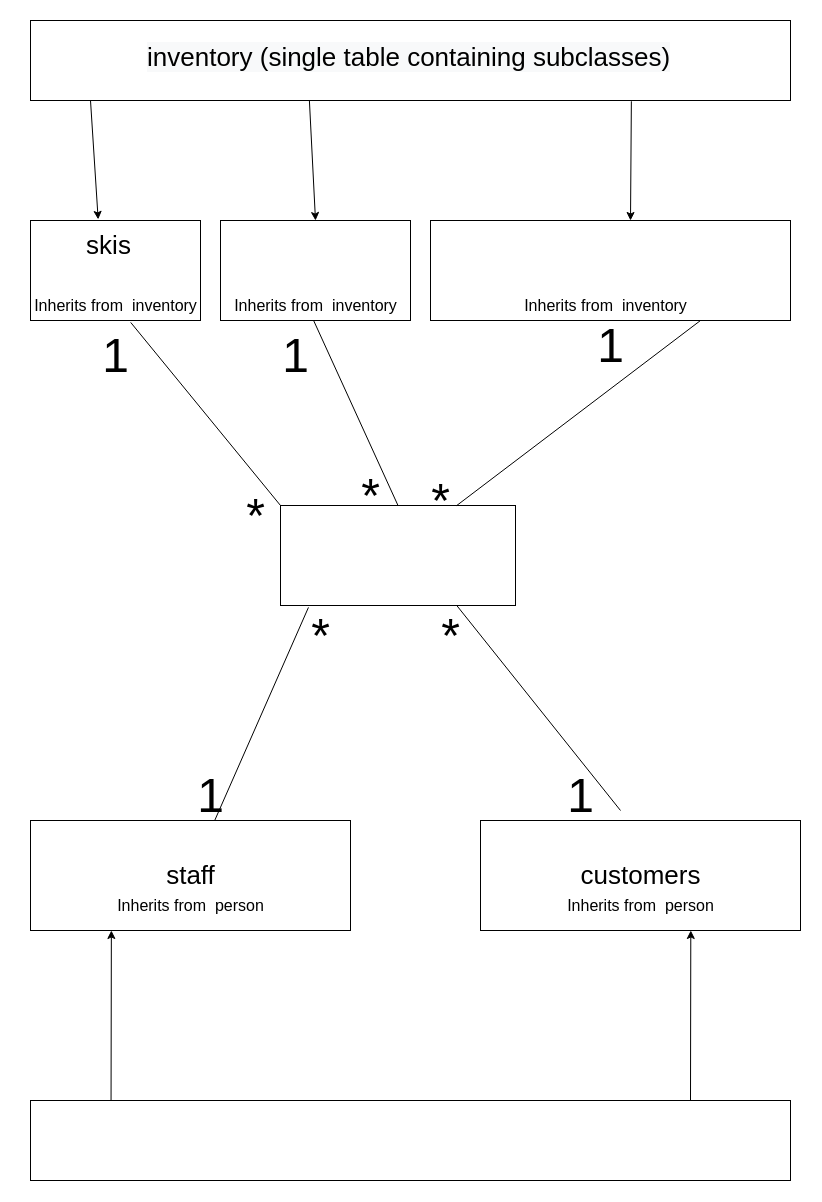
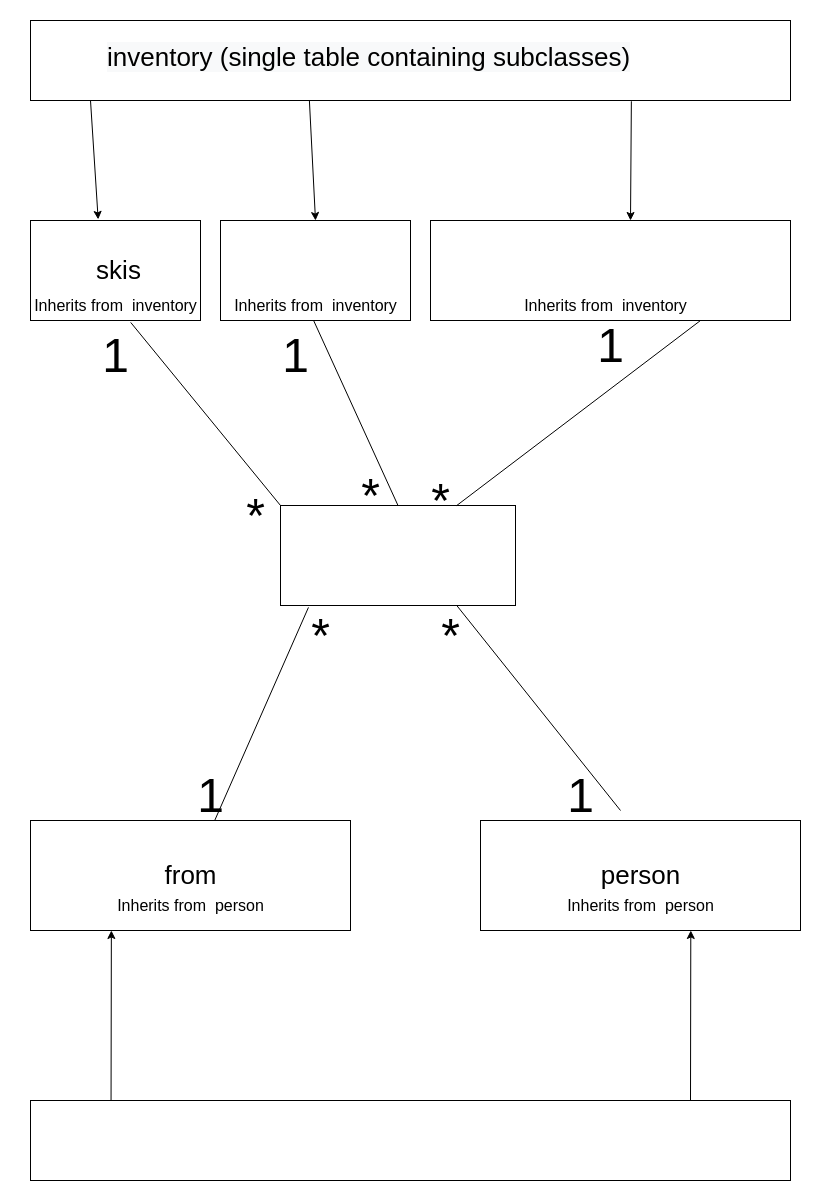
node "inventory (single table containing subclasses)": moved (411, 61) -> (371, 61)
node "skis": moved (109, 246) -> (119, 271)
node "staff": label "staff" -> "from"
node "customers": label "customers" -> "person"
